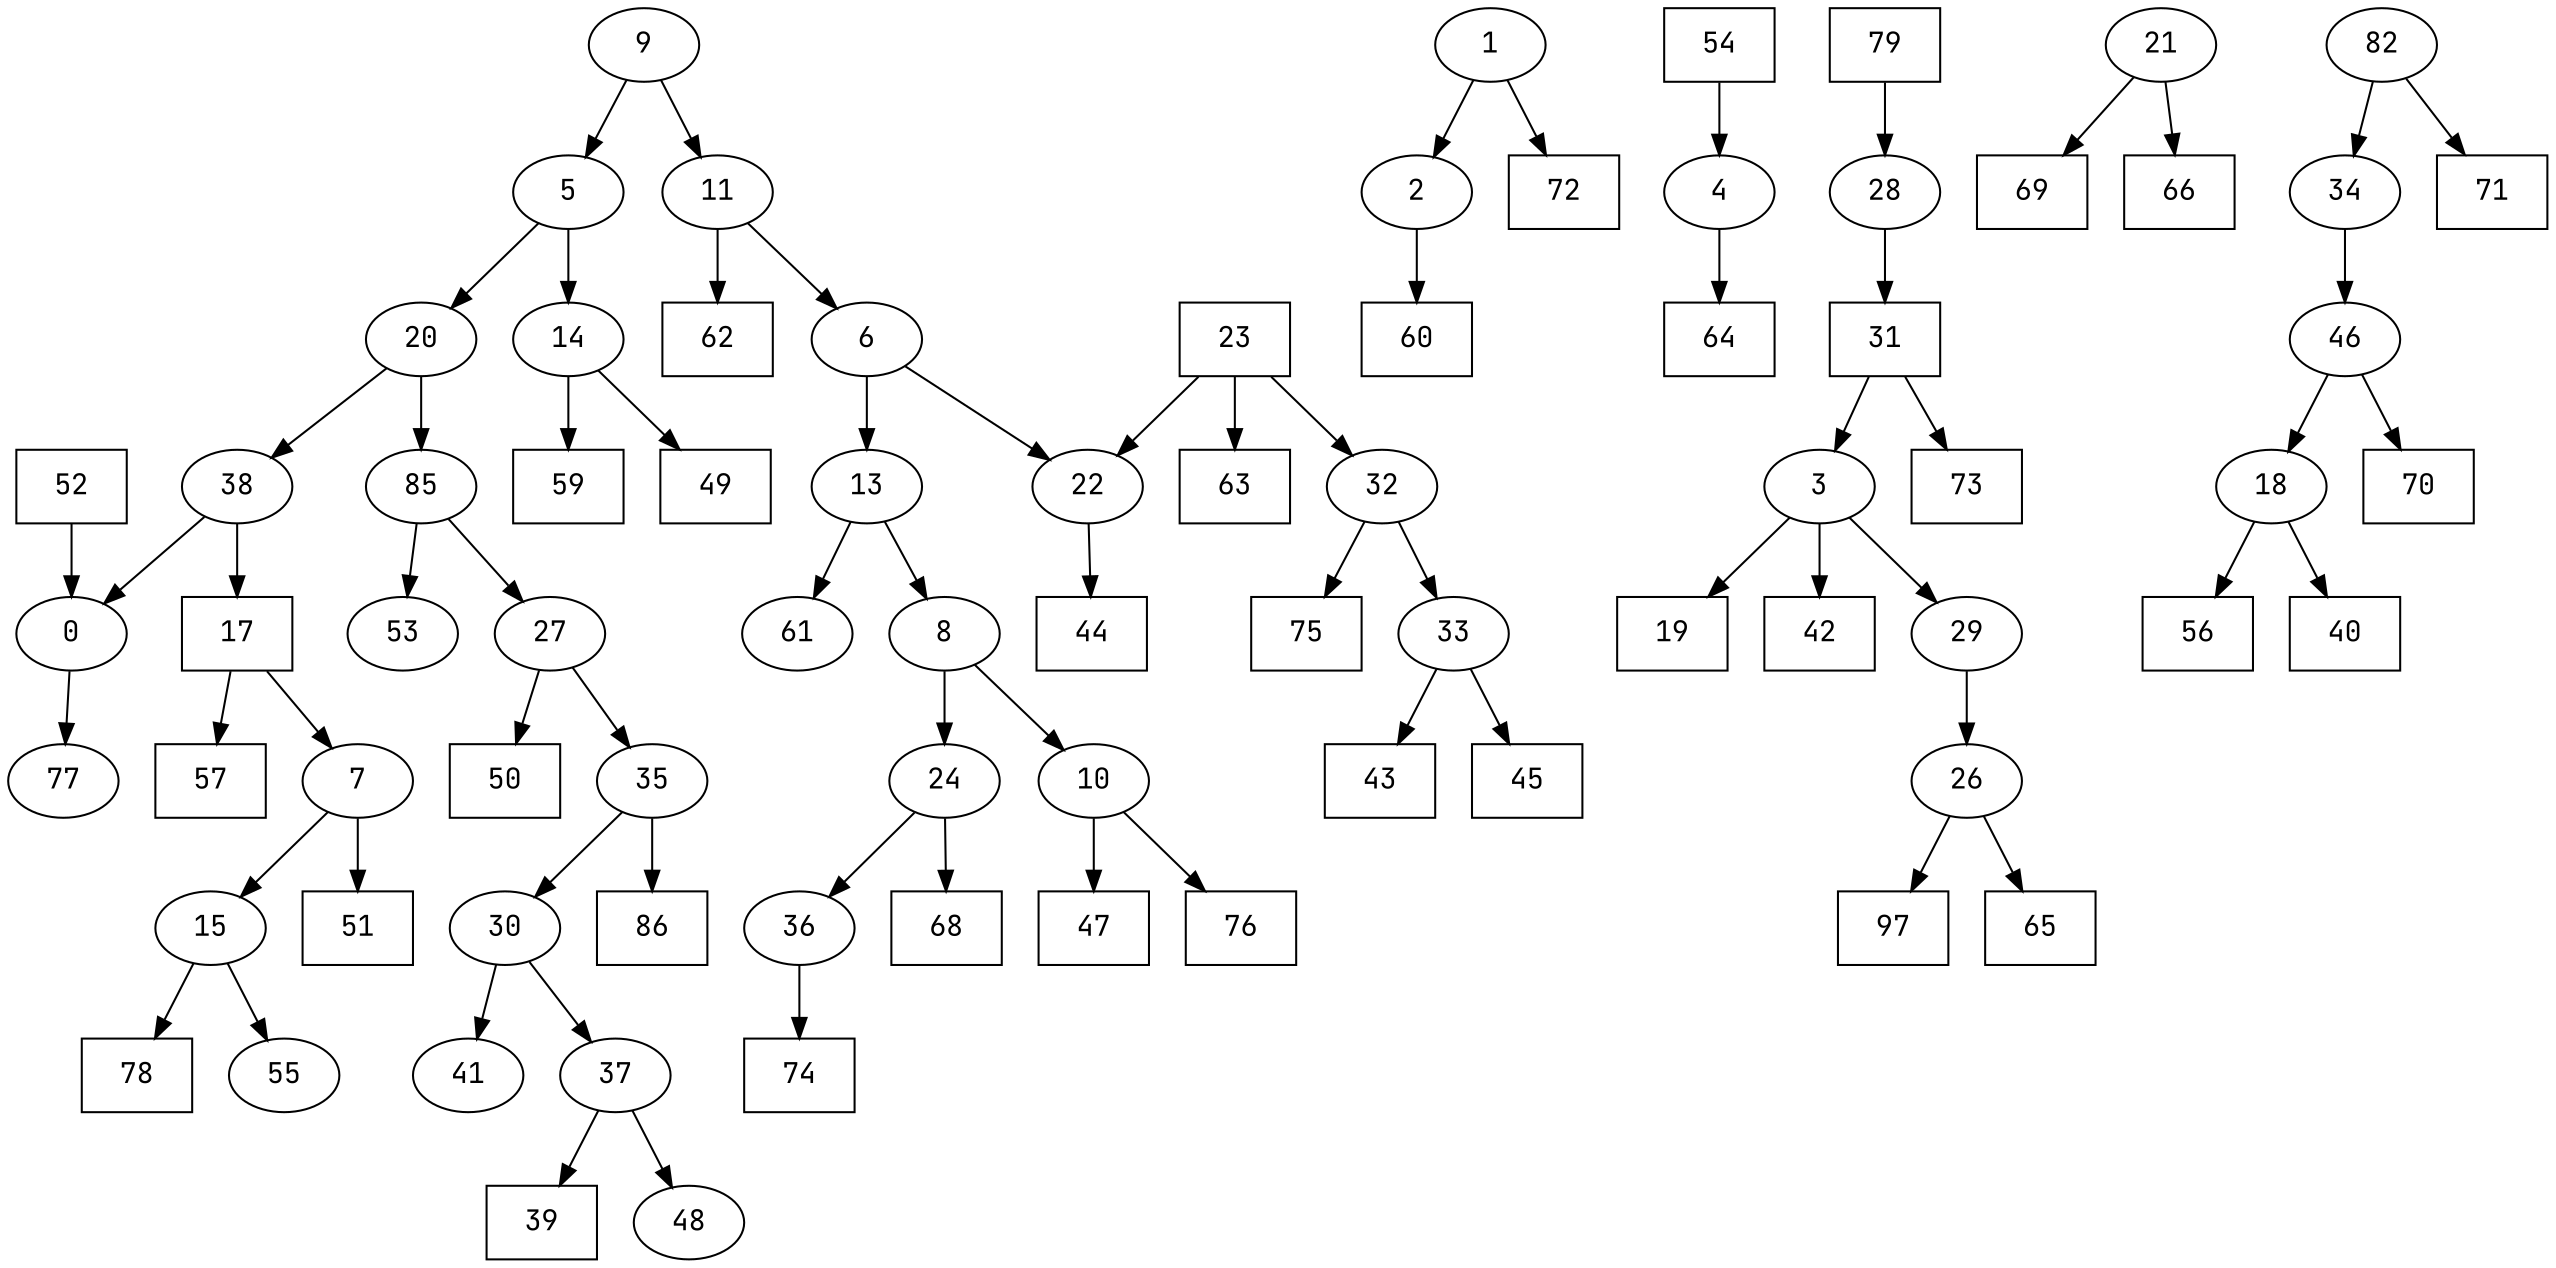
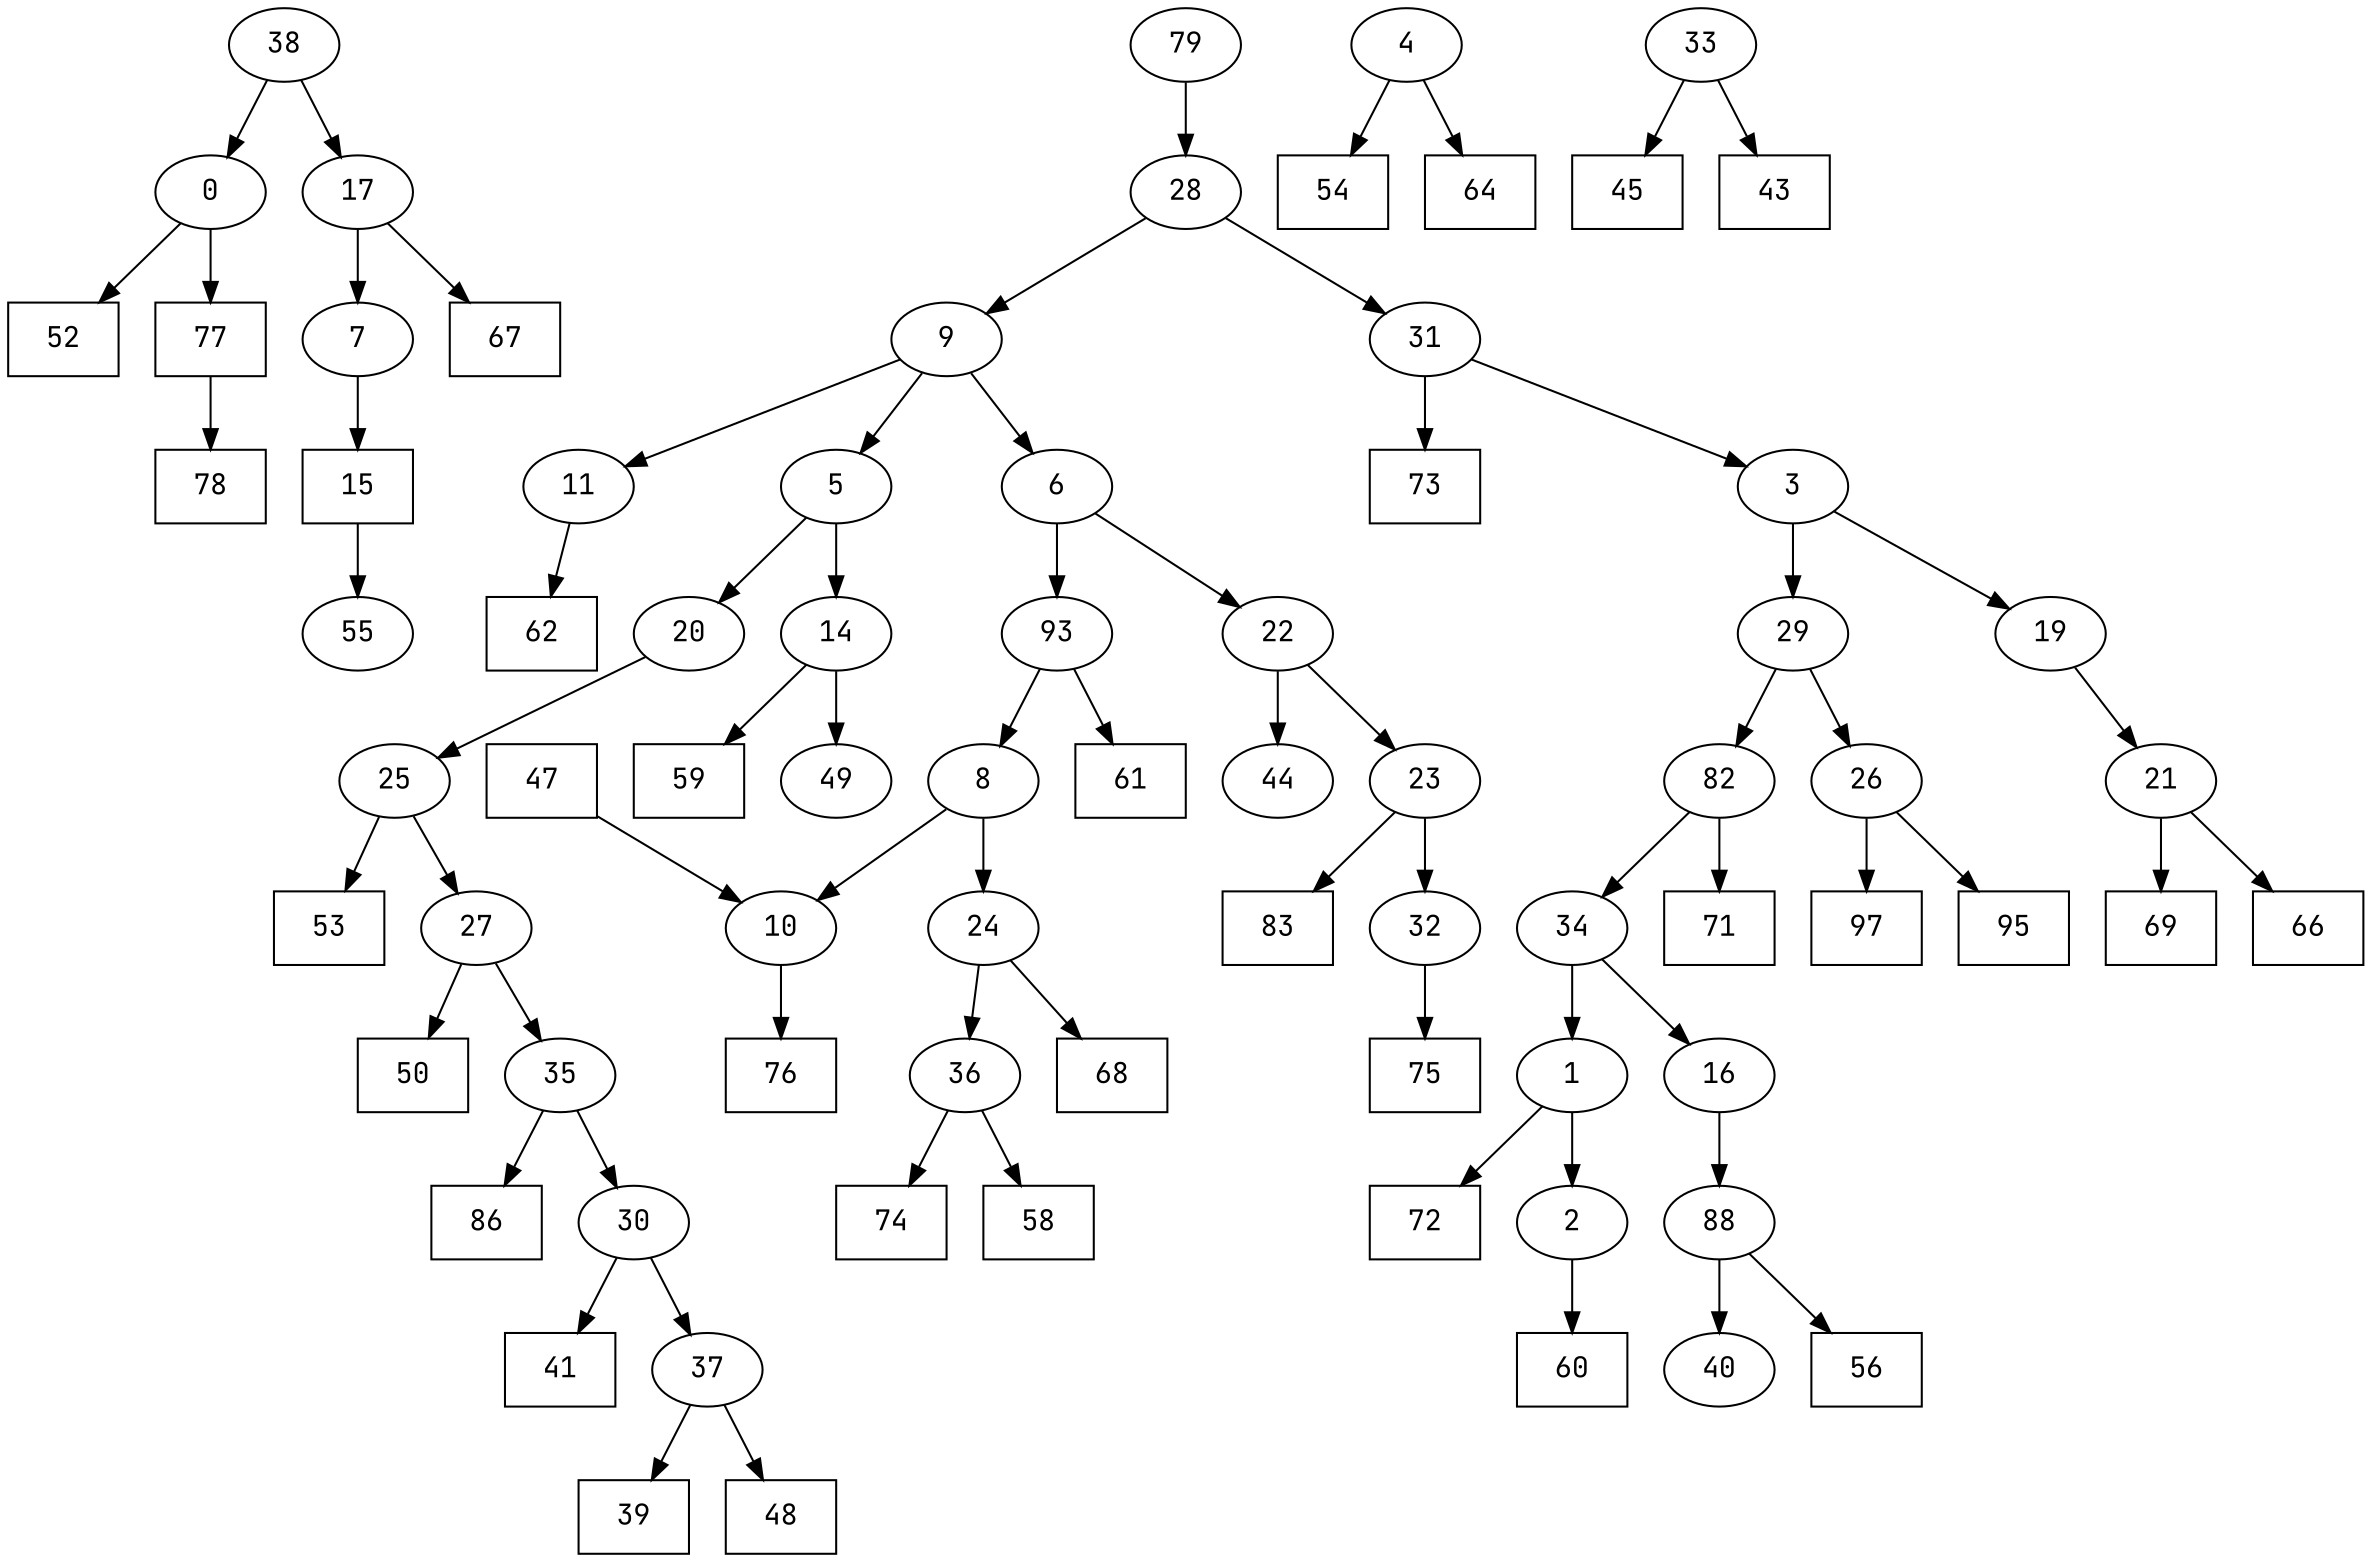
node "79": shape box -> ellipse
edge "54" -> "4": reversed
edge "11" -> "6": now "9" -> "6"
edge "28" -> "9": added
node "23": shape box -> ellipse
node "31": shape box -> ellipse
node "46": label "46" -> "16"
edge "20" -> "38": removed
edge "23" -> "22": reversed
node "85": label "85" -> "25"
node "49": shape box -> ellipse
node "13": label "13" -> "93"
node "63": label "63" -> "83"
node "18": label "18" -> "88"
node "70": removed
edge "52" -> "0": reversed
edge "32" -> "33": removed
node "17": shape box -> ellipse
node "53": shape ellipse -> box
node "61": shape ellipse -> box
node "44": shape box -> ellipse
node "19": shape box -> ellipse
node "42": removed
node "40": shape box -> ellipse
edge "29" -> "82": added
edge "19" -> "21": added
node "77": shape ellipse -> box
node "57": label "57" -> "67"
edge "10" -> "47": reversed
node "15": shape ellipse -> box
node "51": removed
node "65": label "65" -> "95"
edge "15" -> "78": now "77" -> "78"
edge "34" -> "1": added
node "41": shape ellipse -> box
node "48": shape ellipse -> box
node "58": added
